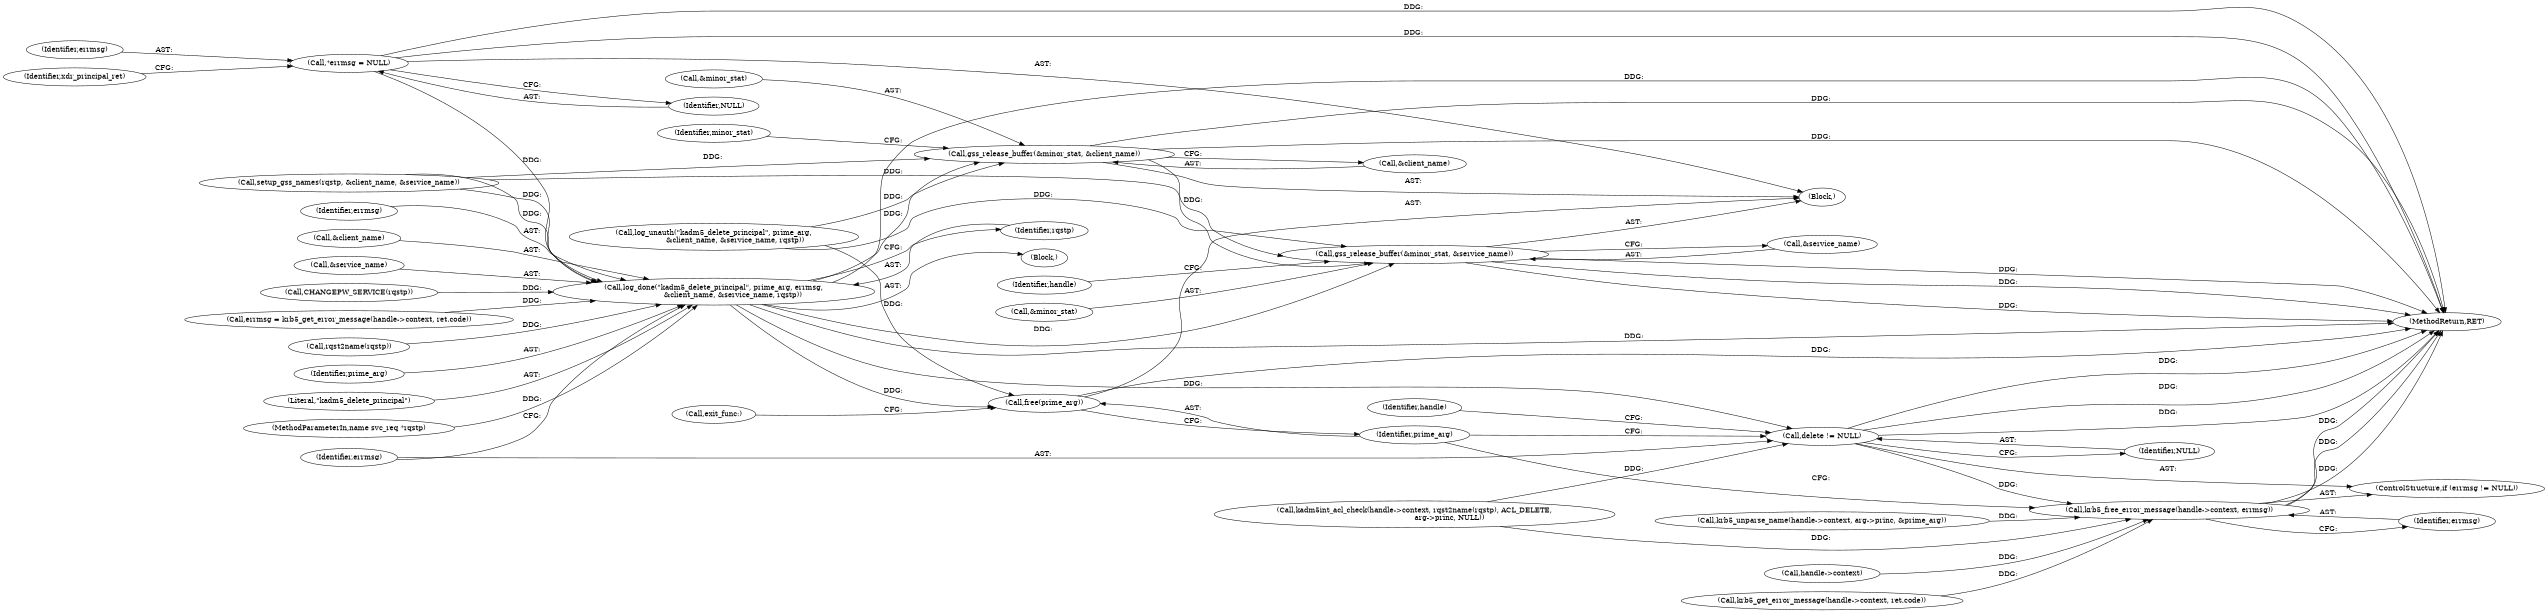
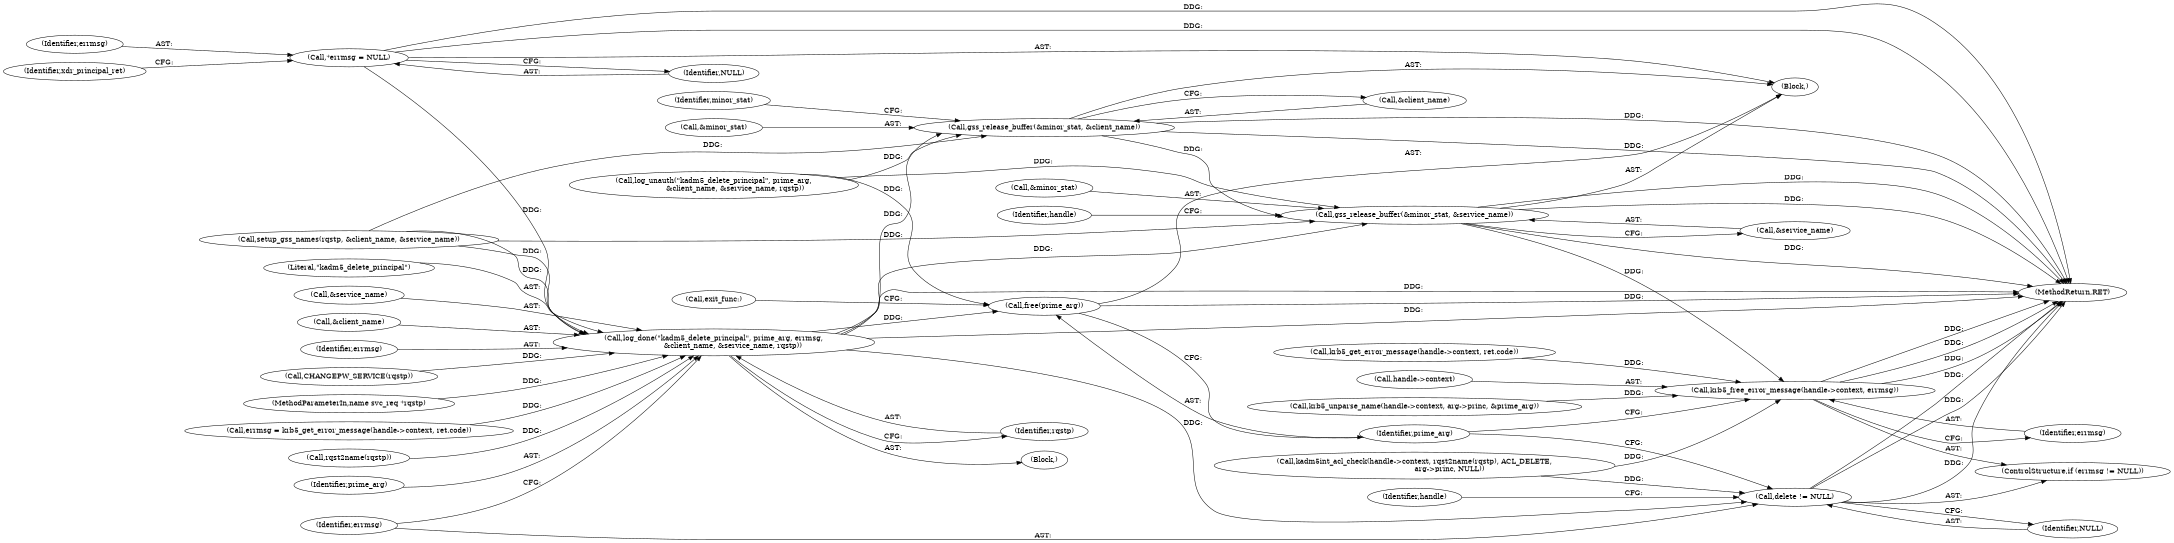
edge "(Call,delete != NULL)" -> "(Call,krb5_free_error_message(handle->context, errmsg))": now "(Call,gss_release_buffer(&minor_stat, &service_name))" -> "(Call,krb5_free_error_message(handle->context, errmsg))"
edge "(Call,handle->context)" -> "(Call,krb5_free_error_message(handle->context, errmsg))": label "DDG: " -> "AST: "
